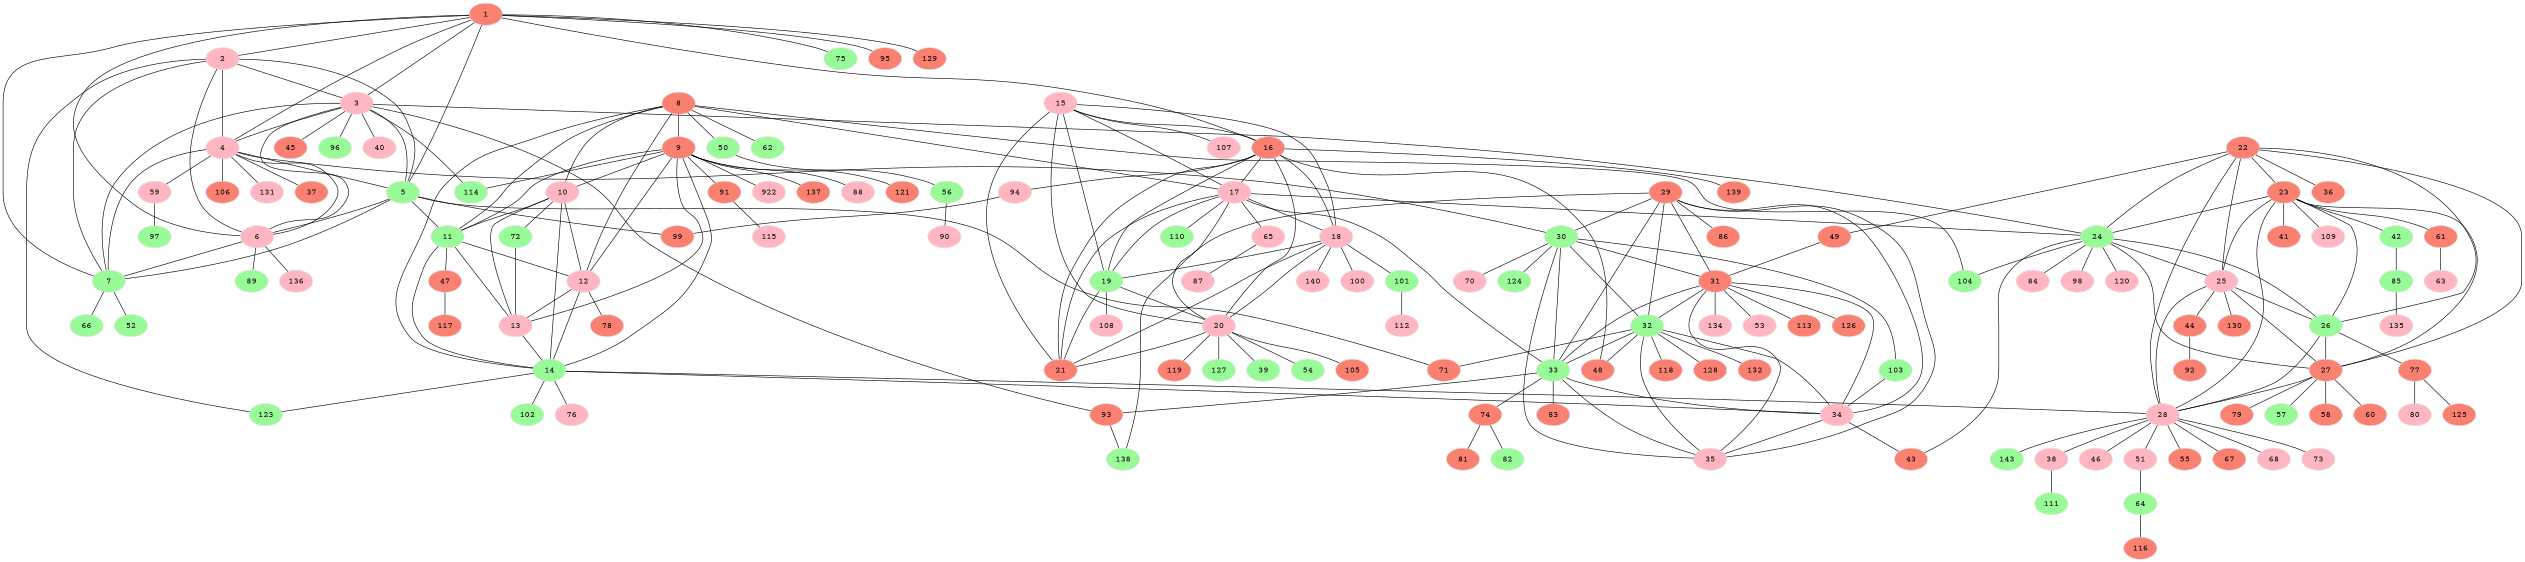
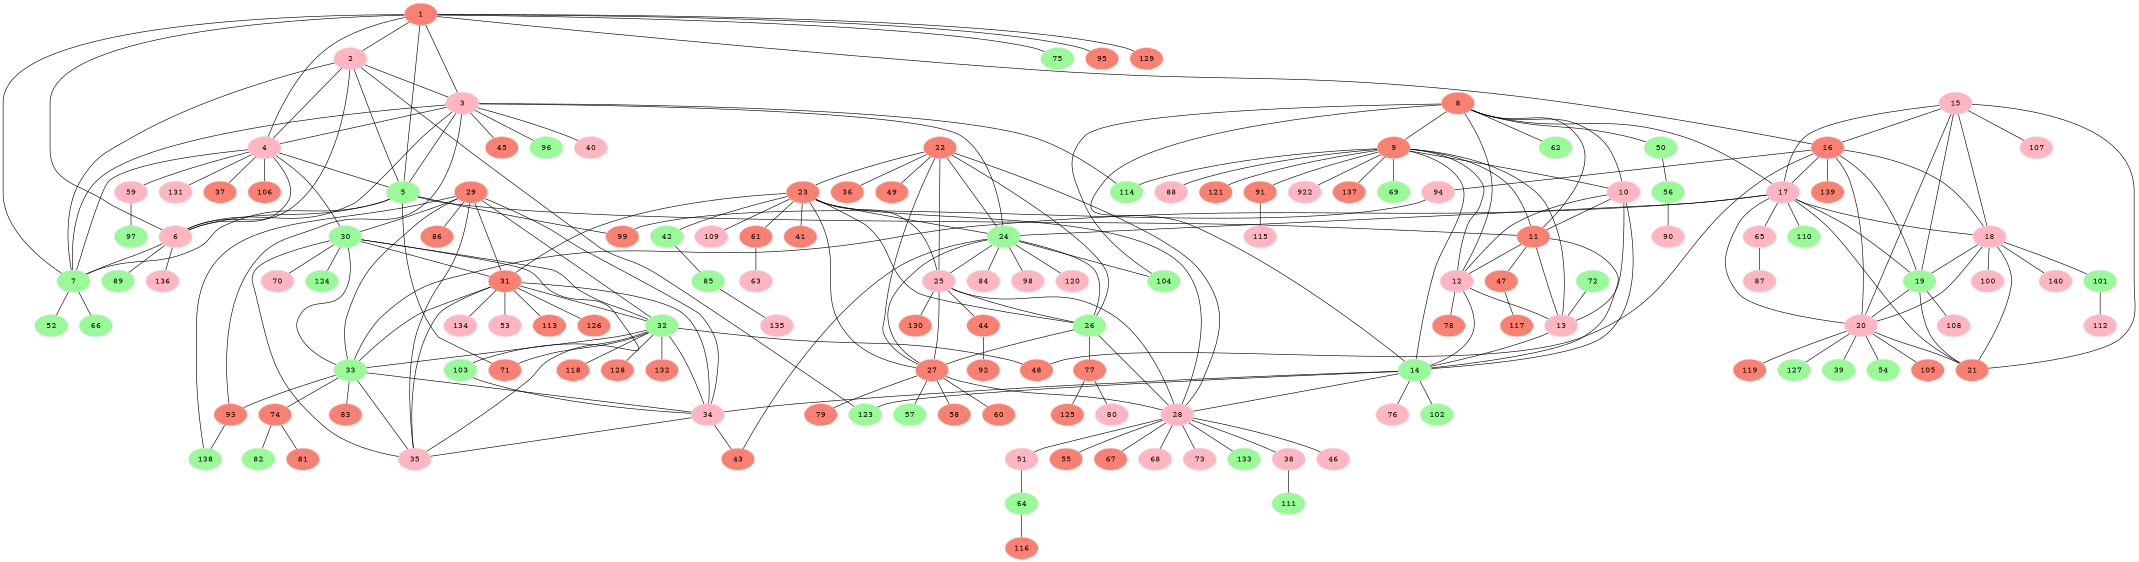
node "69": added
edge "10" -- "72": removed
edge "16" -- "21": removed
node "11": fillcolor palegreen -> salmon
edge "49" -- "31": now "23" -- "31"
node "143": label "143" -> "133"
